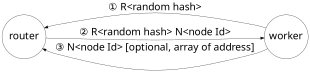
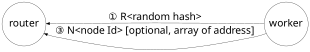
edge "router" -> "worker": removed, label "② R<random hash> N<node Id>"
